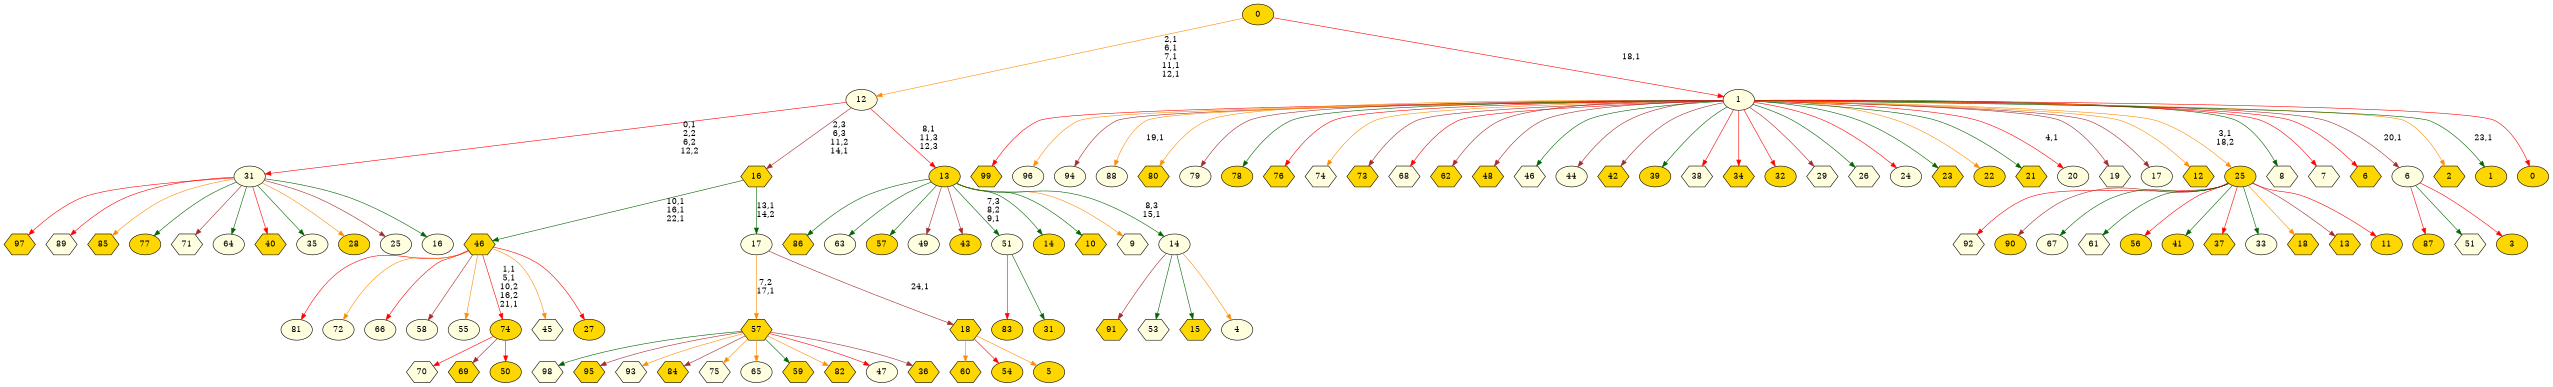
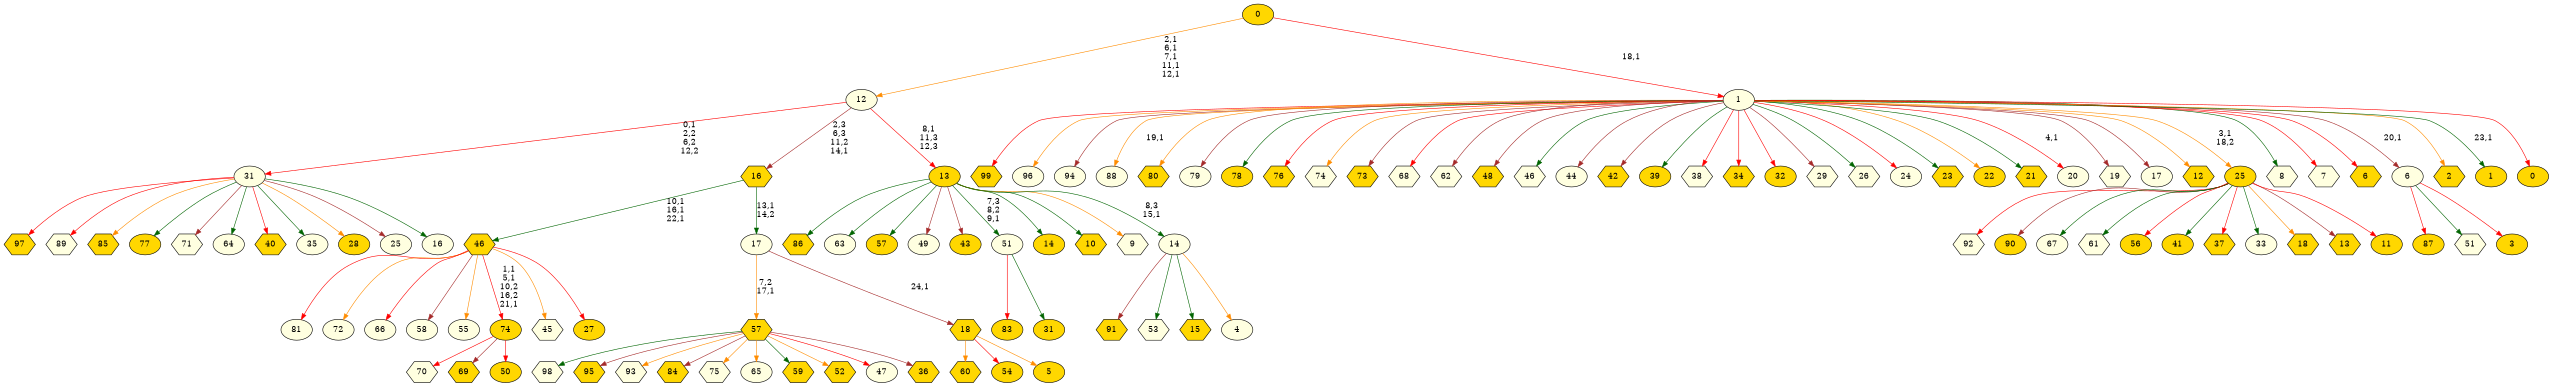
node "62": fillcolor gold -> lightyellow
node "82": label "82" -> "52"
